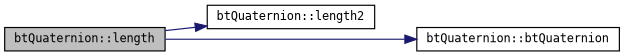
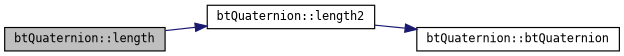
edge "btQuaternion::length" -> "btQuaternion::btQuaternion": now "btQuaternion::length2" -> "btQuaternion::btQuaternion"
